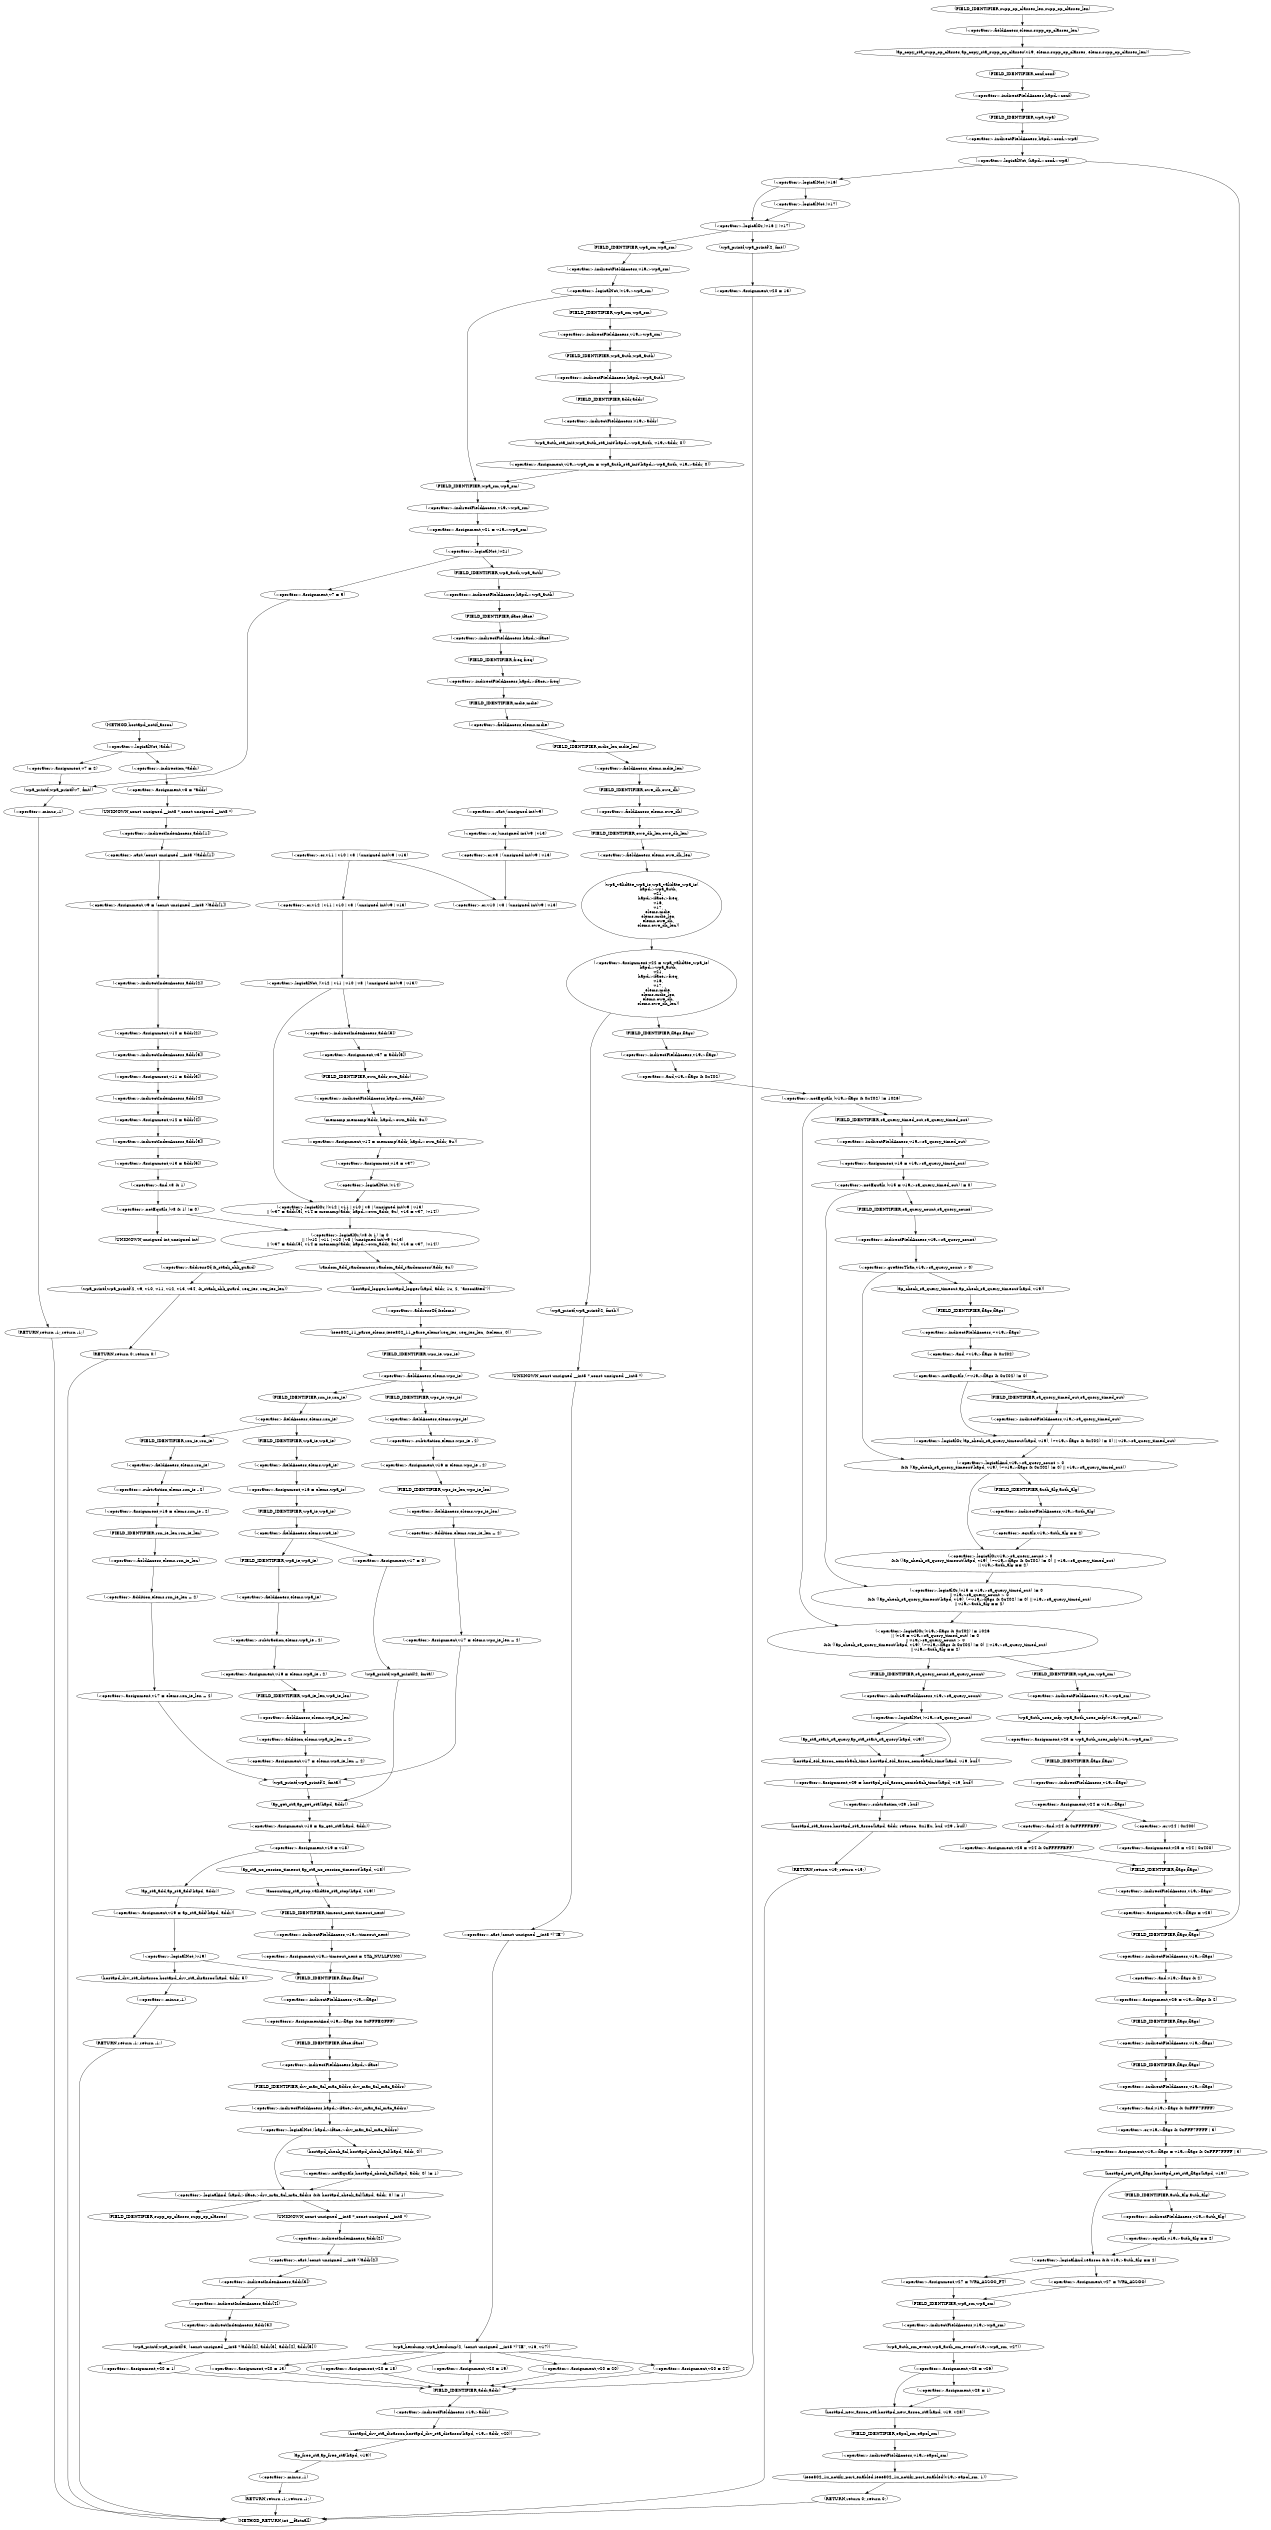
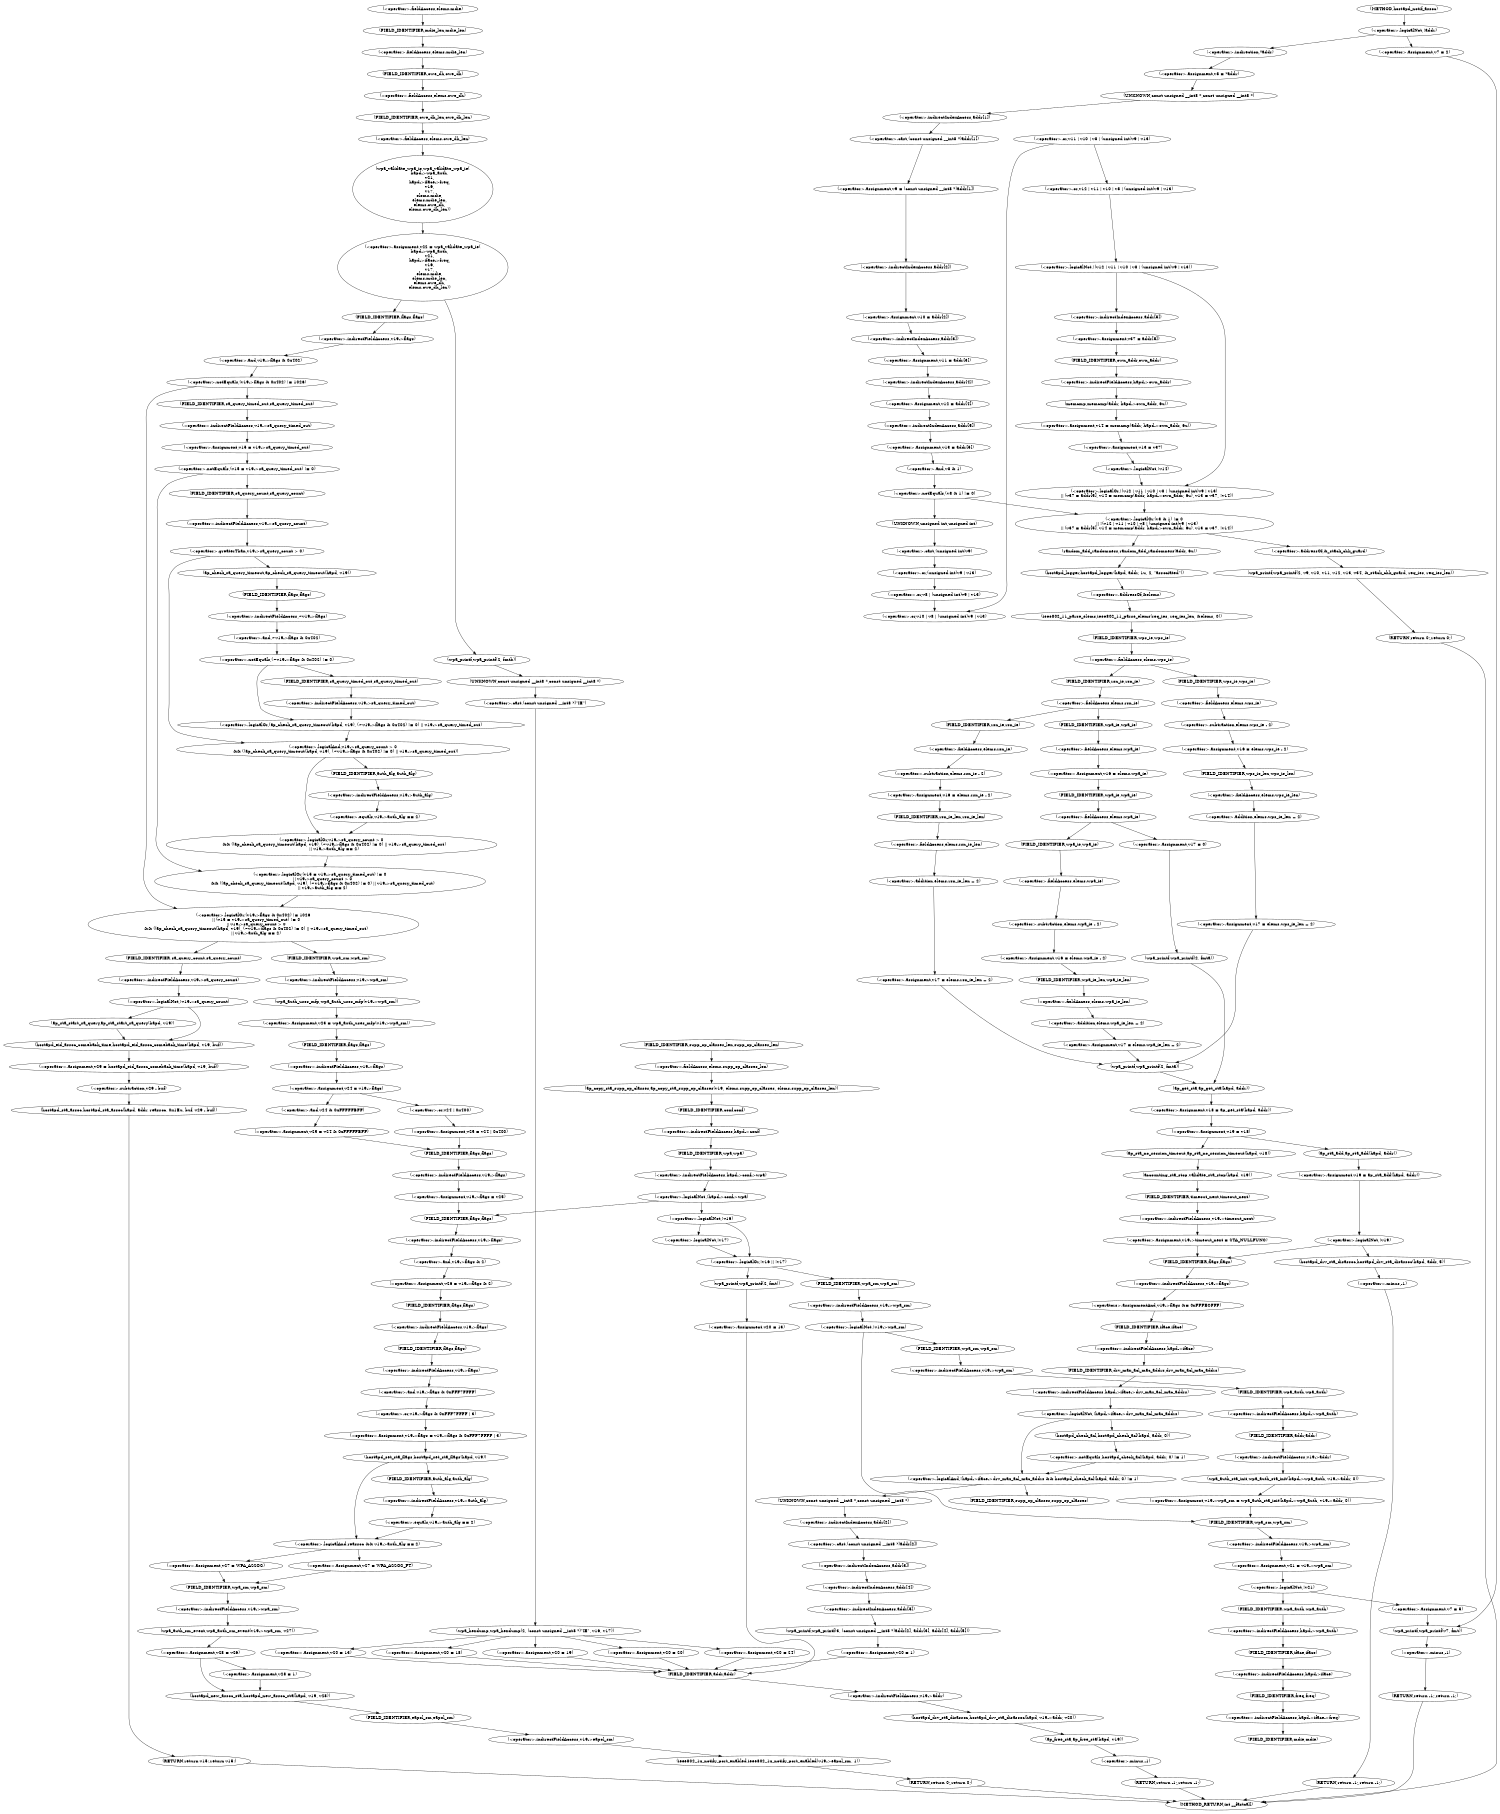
edge "(UNKNOWN,unsigned int,unsigned int)" -> "(<operator>.cast,(unsigned int)v9)": added
edge "(FIELD_IDENTIFIER,mdie,mdie)" -> "(<operator>.fieldAccess,elems.mdie)": removed
